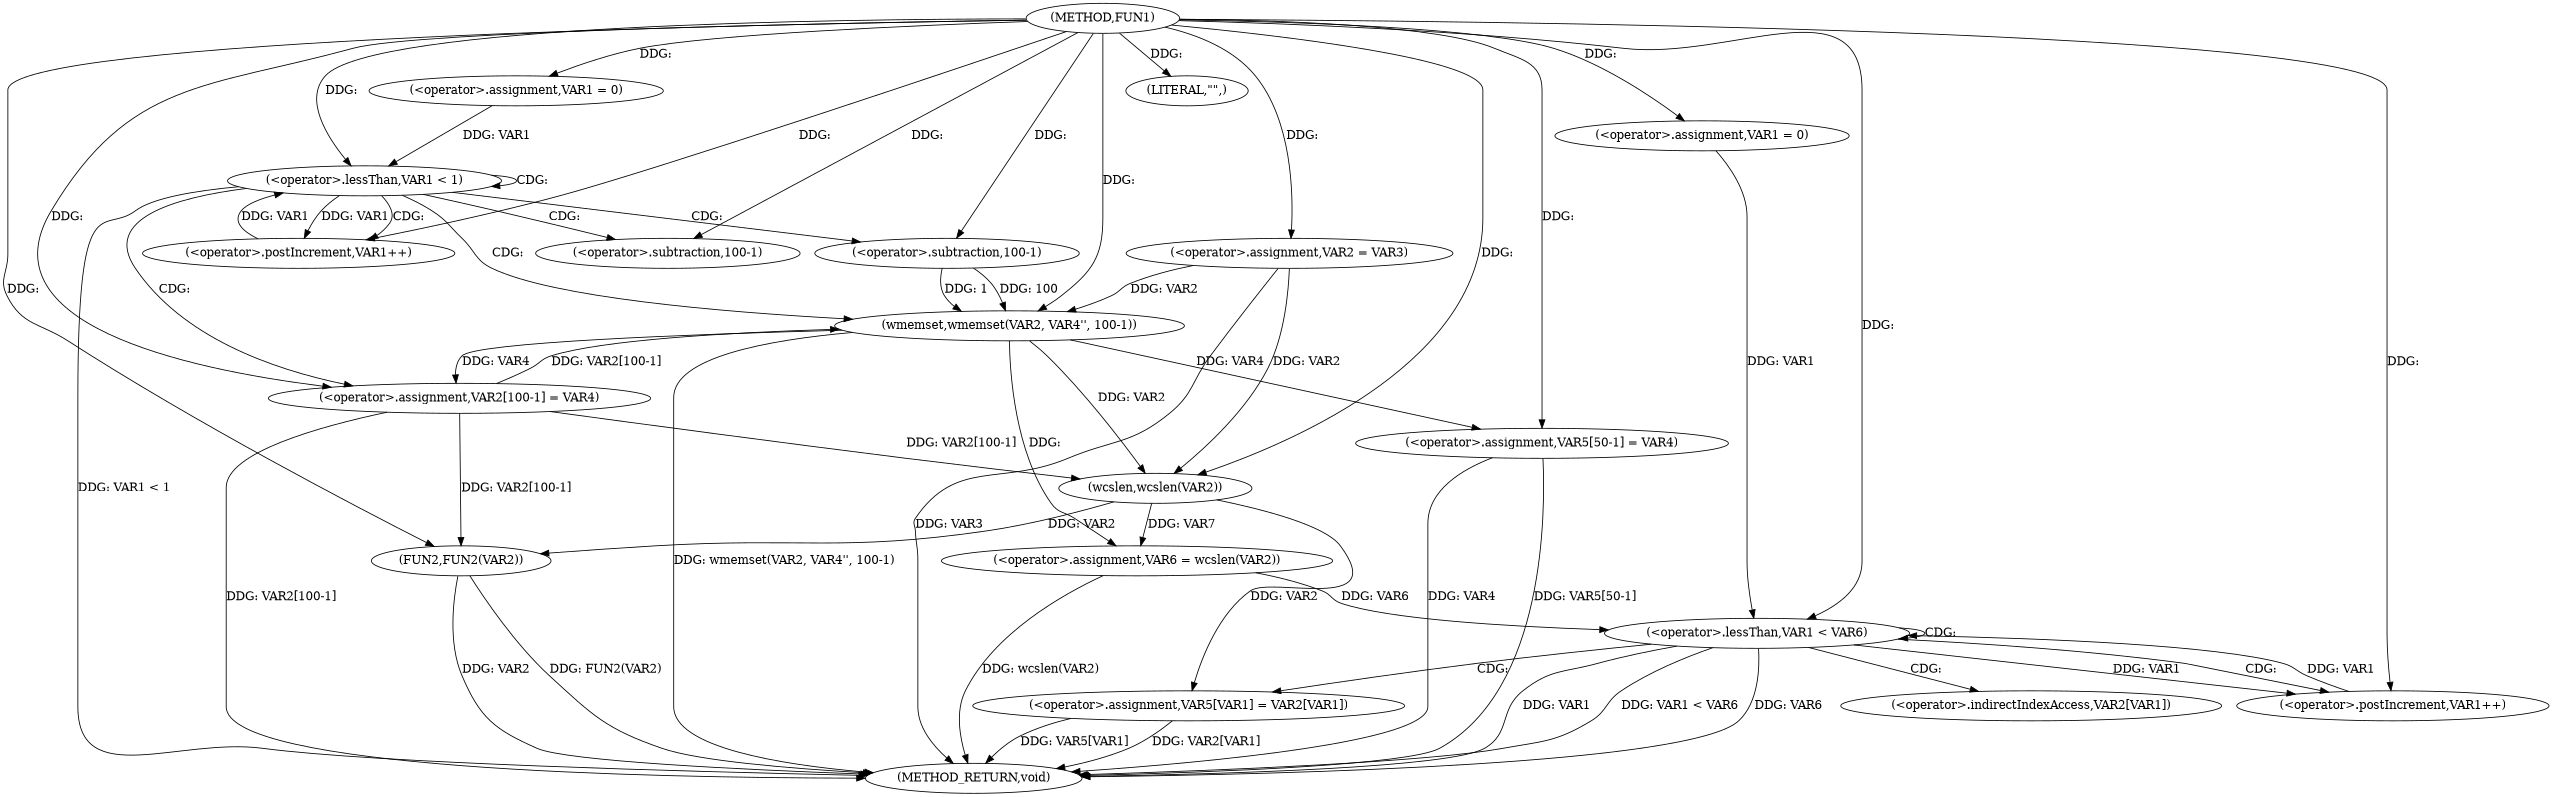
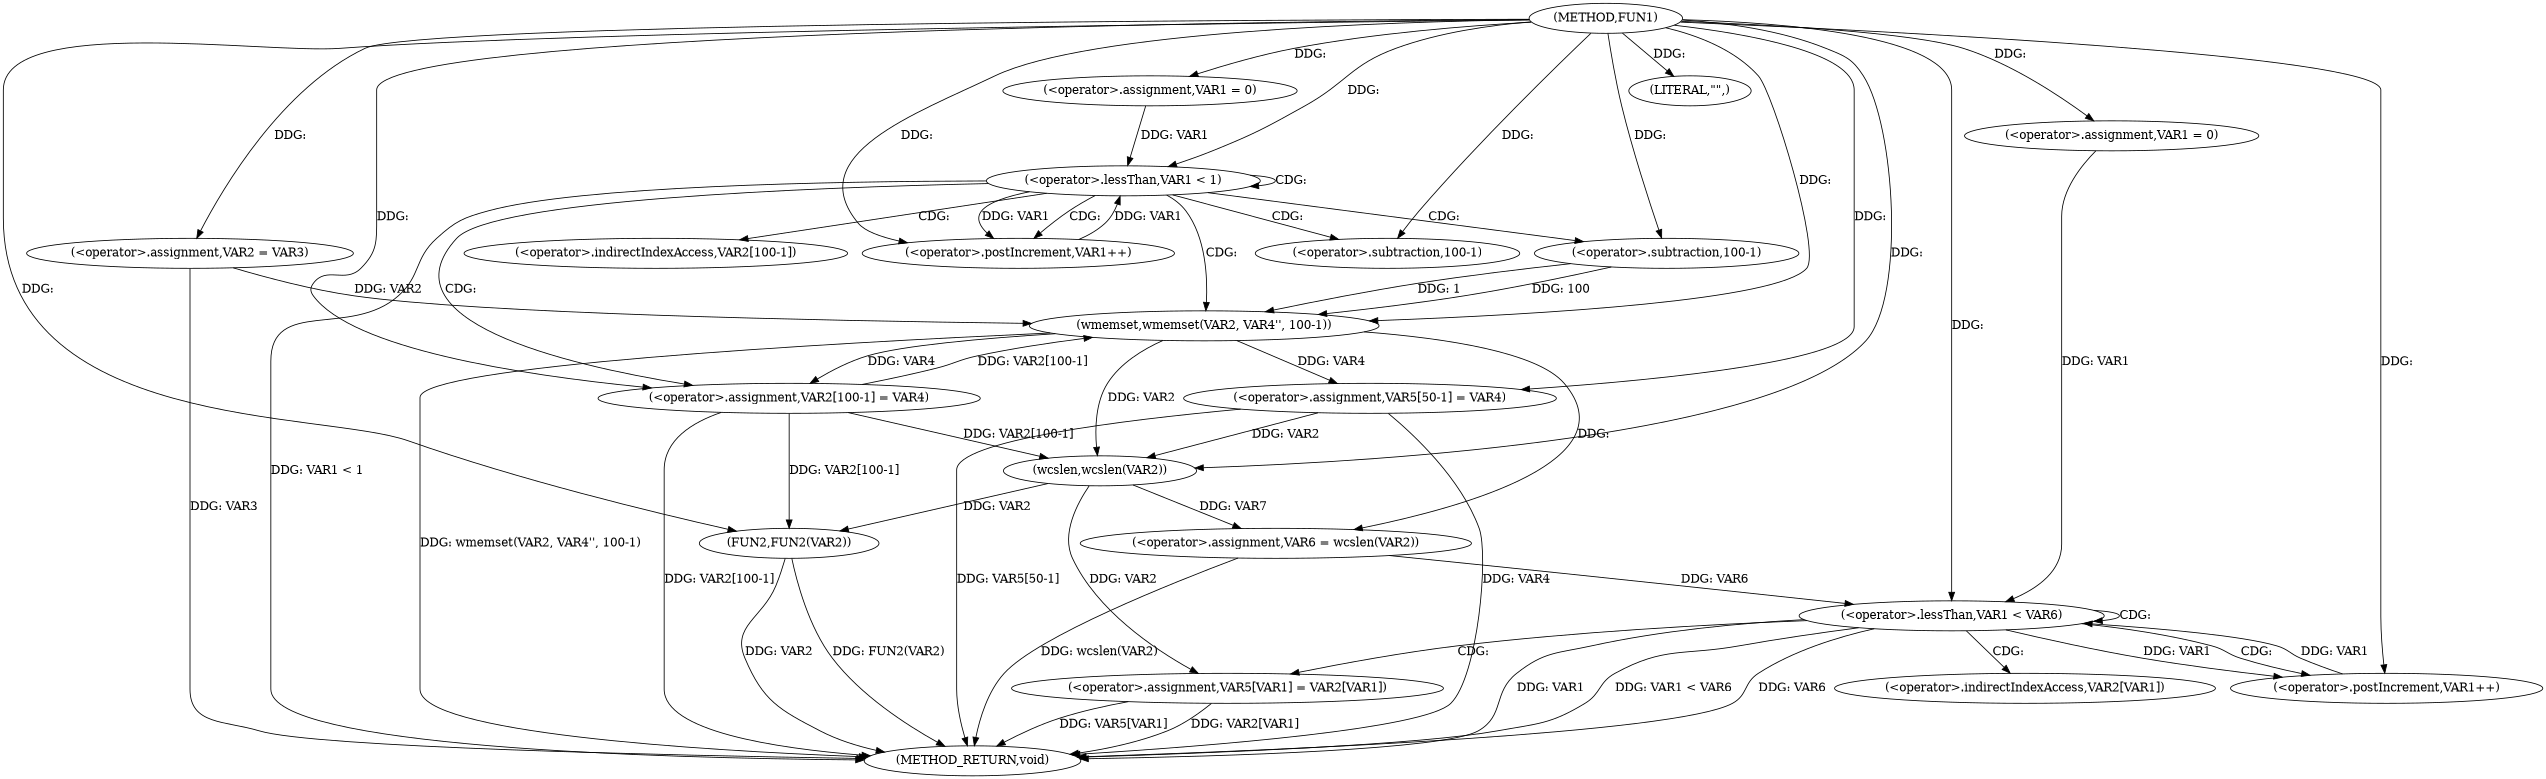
node "(<operator>.indirectIndexAccess,VAR2[100-1])": added
edge "(<operator>.assignment,VAR2 = VAR3)" -> "(wcslen,wcslen(VAR2))": now "(<operator>.assignment,VAR5[50-1] = VAR4)" -> "(wcslen,wcslen(VAR2))"
